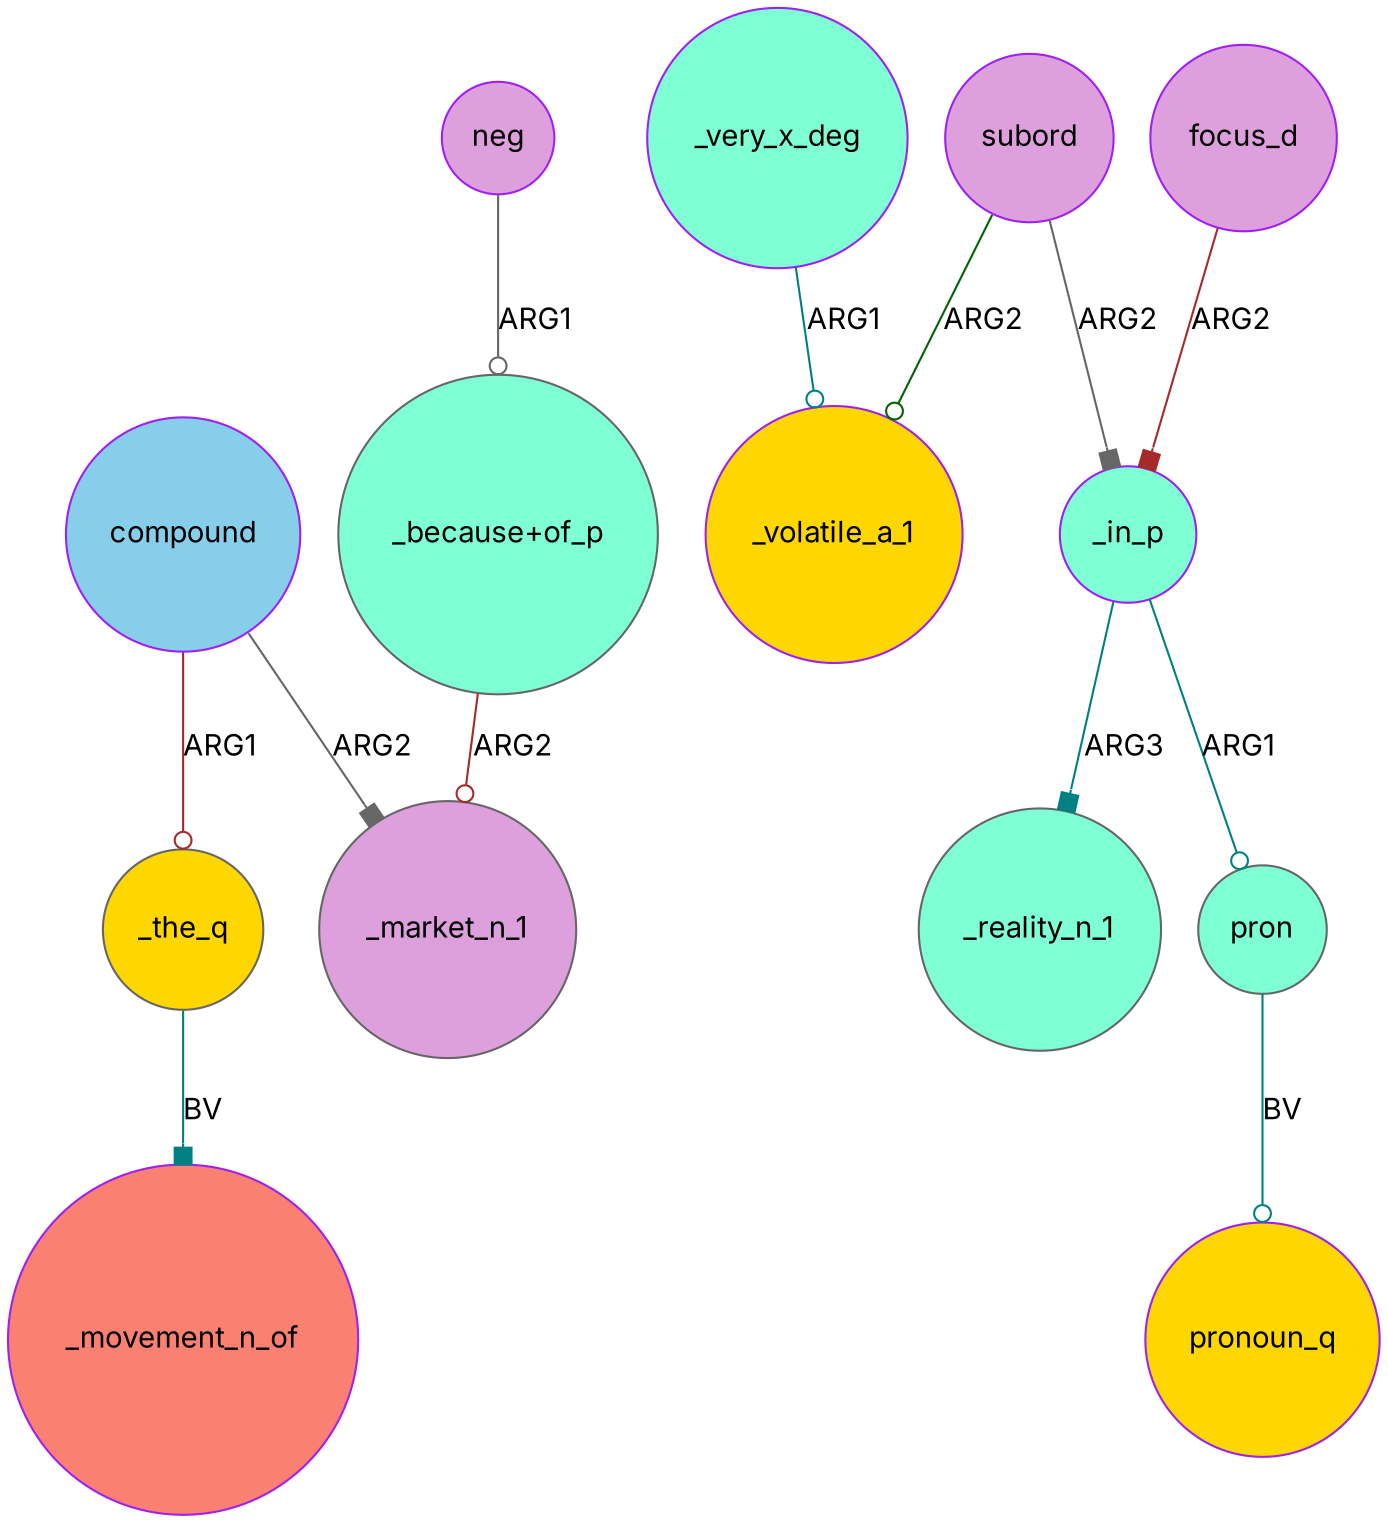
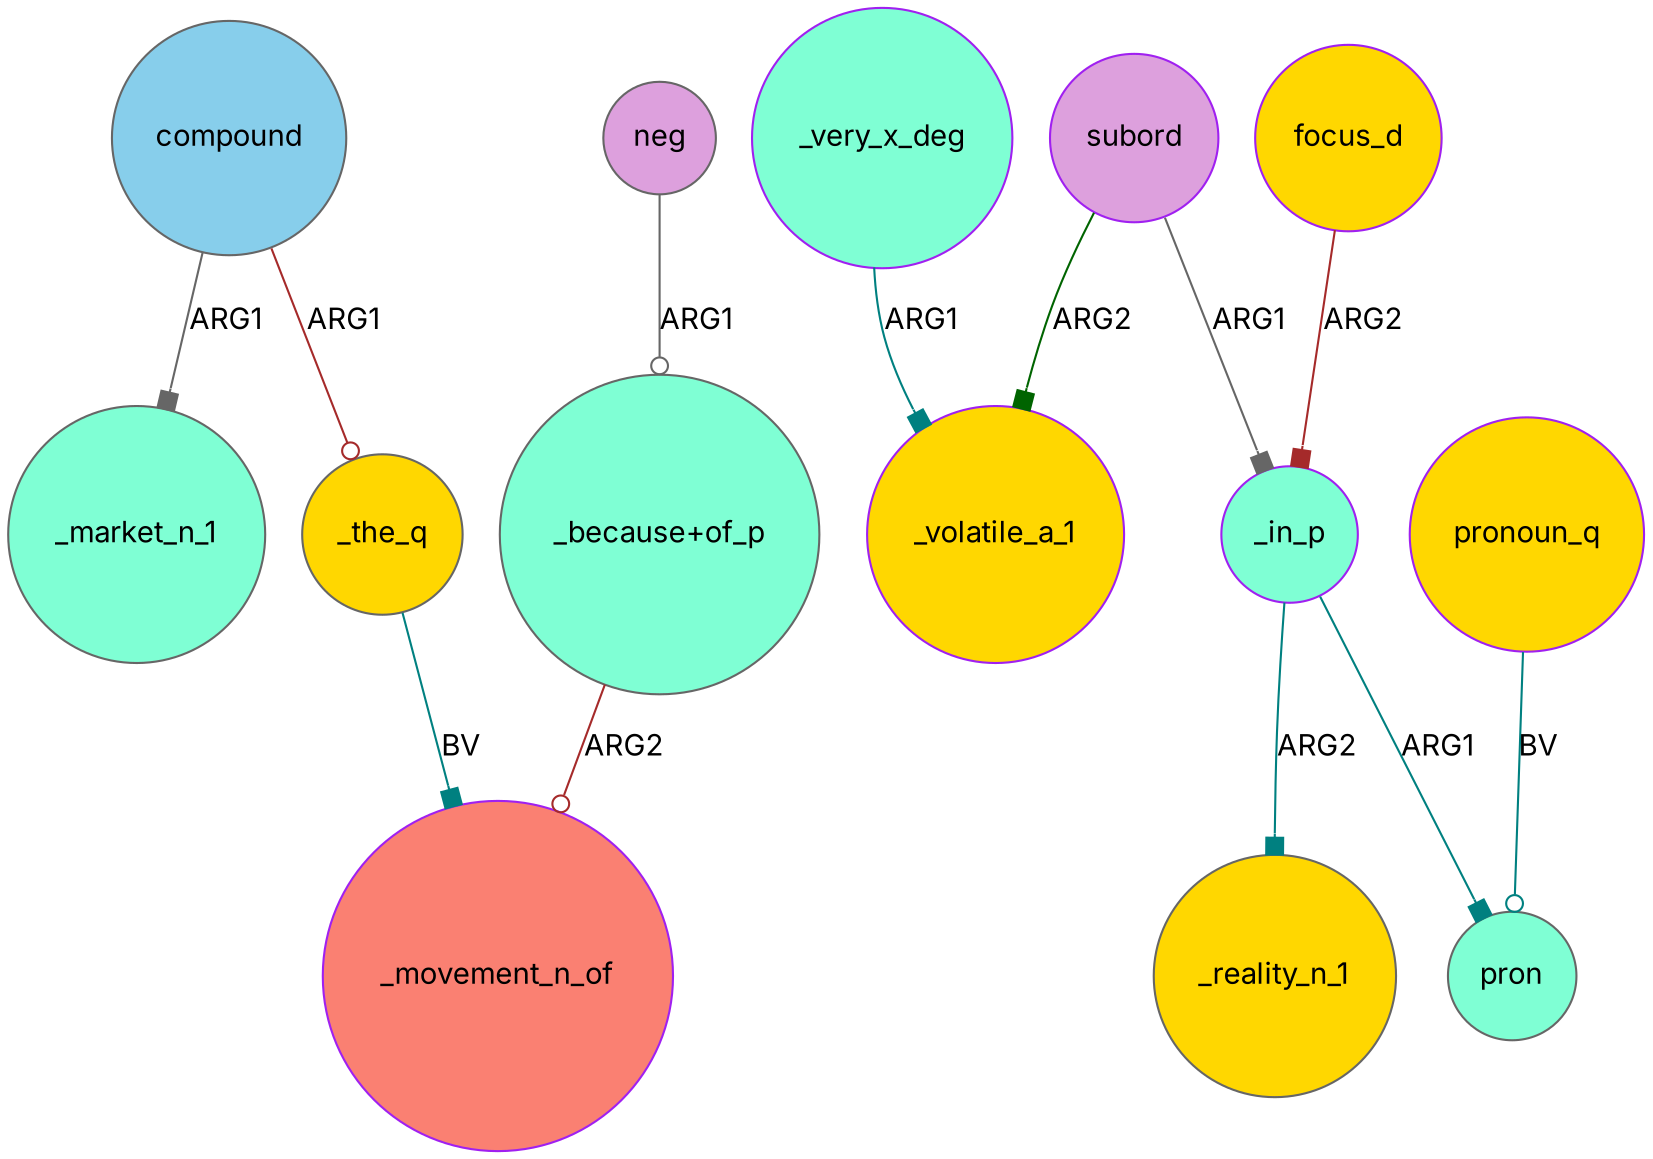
node "neg": color purple -> gray40
node "focus_d": fillcolor plum -> gold
edge "subord" -> "_volatile_a_1": arrowhead odot -> box
edge "subord" -> "_in_p": label "ARG2" -> "ARG1"
edge "_very_x_deg" -> "_volatile_a_1": arrowhead odot -> box
node "compound": color purple -> gray40
edge "_in_p" -> "pron": arrowhead odot -> box
edge "_because+of_p" -> "_market_n_1": now "_because+of_p" -> "_movement_n_of"
edge "compound" -> "_market_n_1": label "ARG2" -> "ARG1"
edge "_in_p" -> "_reality_n_1": label "ARG3" -> "ARG2"
node "_market_n_1": fillcolor plum -> aquamarine
node "_reality_n_1": fillcolor aquamarine -> gold
edge "pron" -> "pronoun_q": reversed
